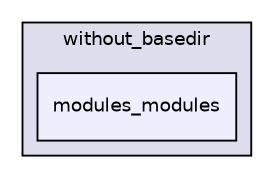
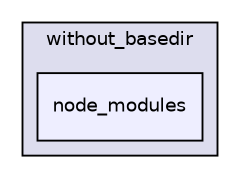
node "modules_modules": label "modules_modules" -> "node_modules"
